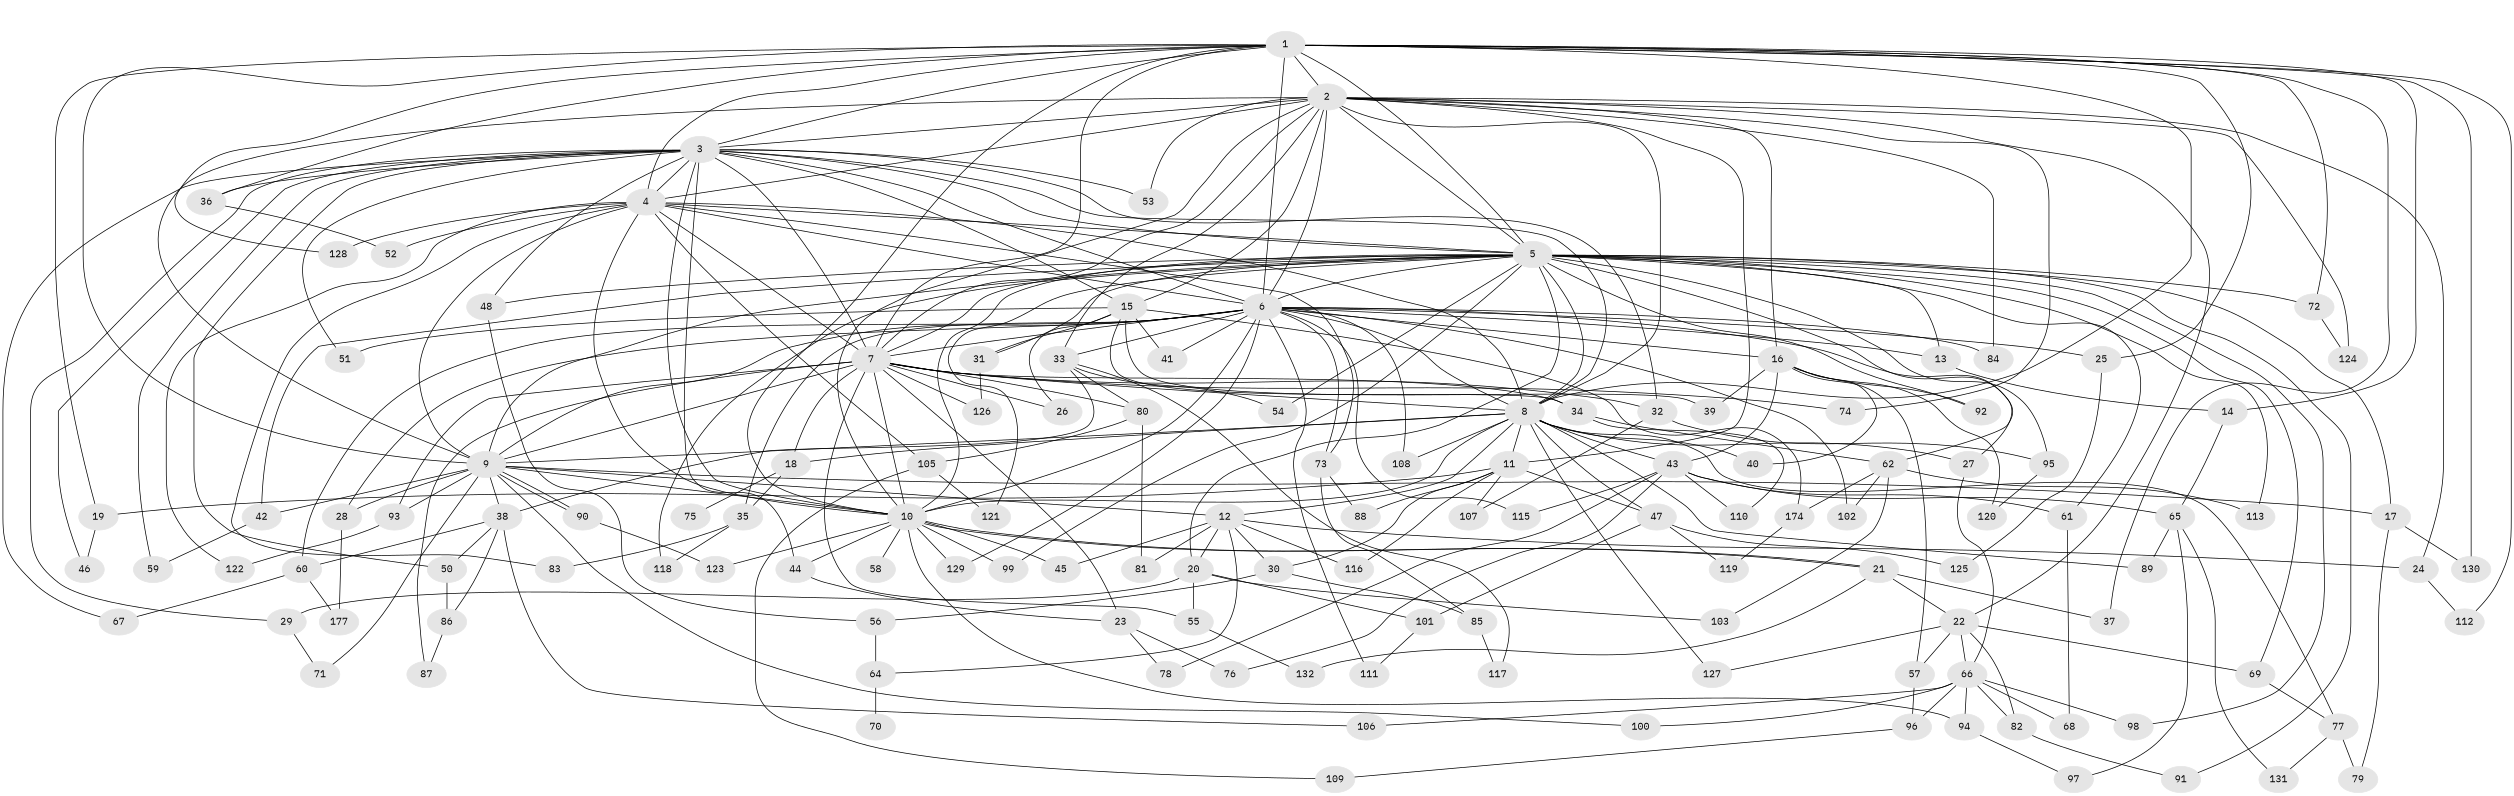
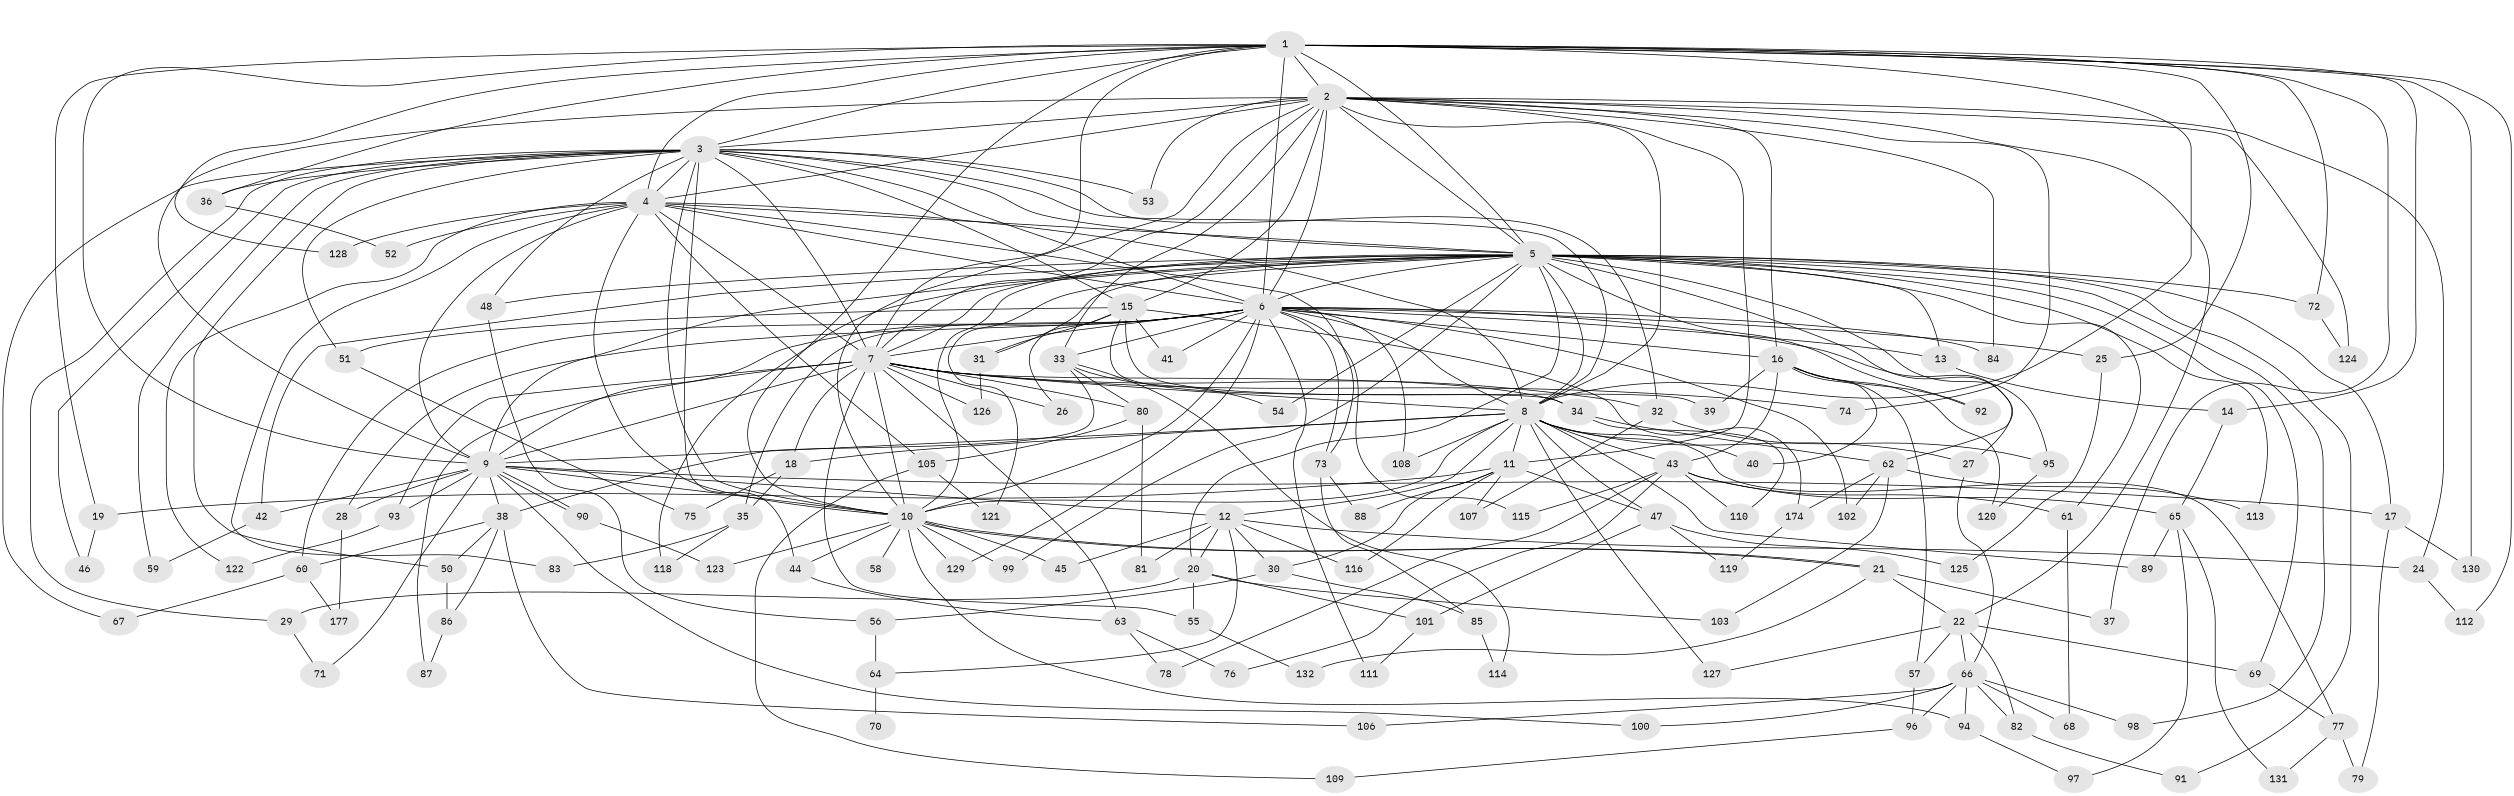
edge "51" -- "75": added
node "23": label "23" -> "63"
node "117": label "117" -> "114"
